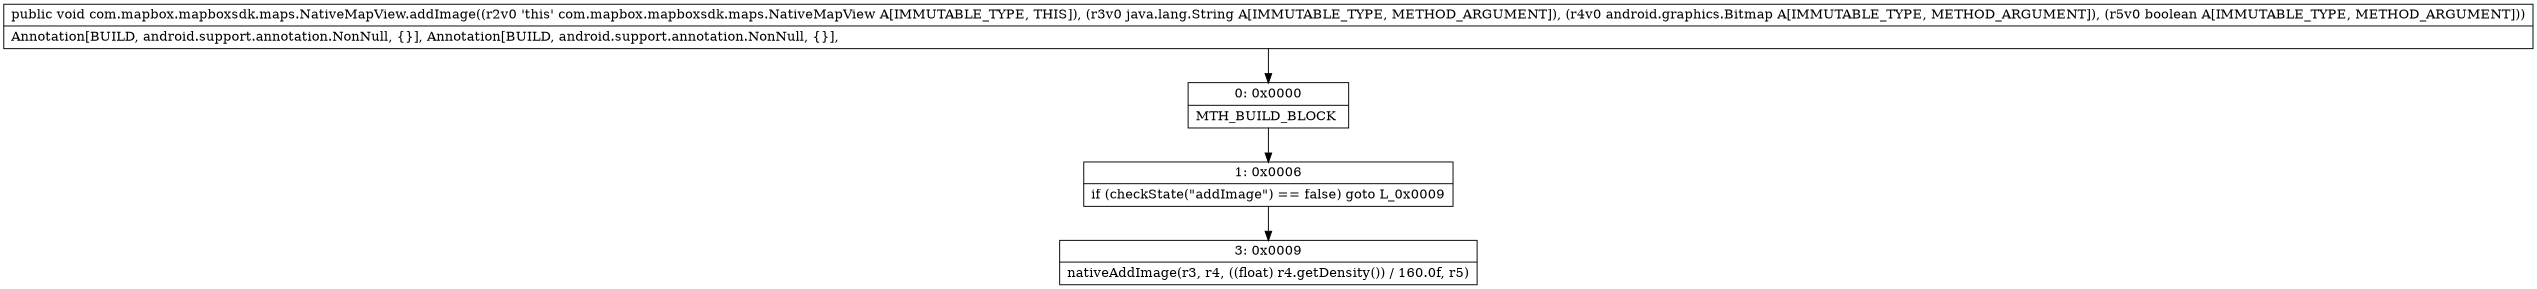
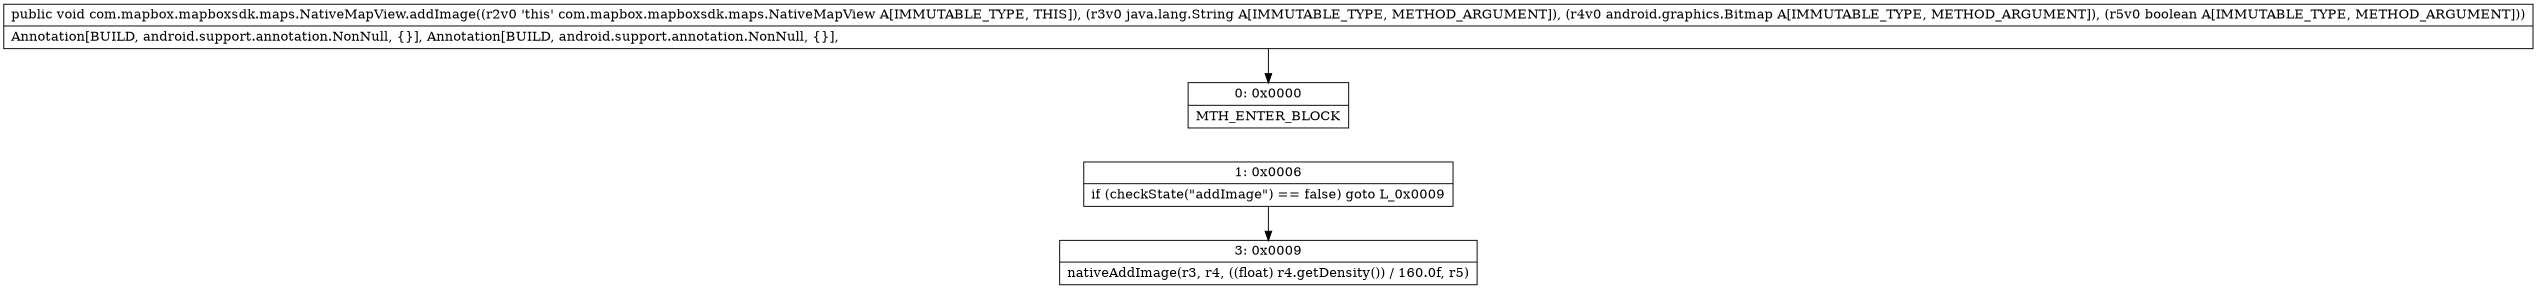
node "0: 0x0000": text "MTH_BUILD_BLOCK" -> "MTH_ENTER_BLOCK"
edge "0: 0x0000" -> "1: 0x0006": removed
